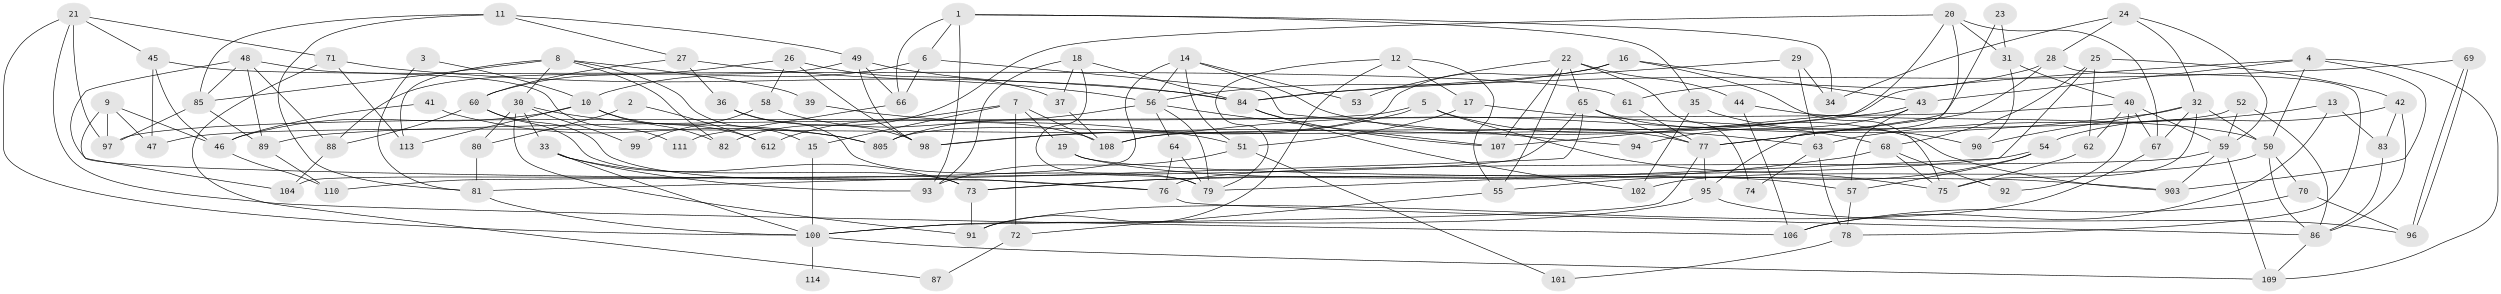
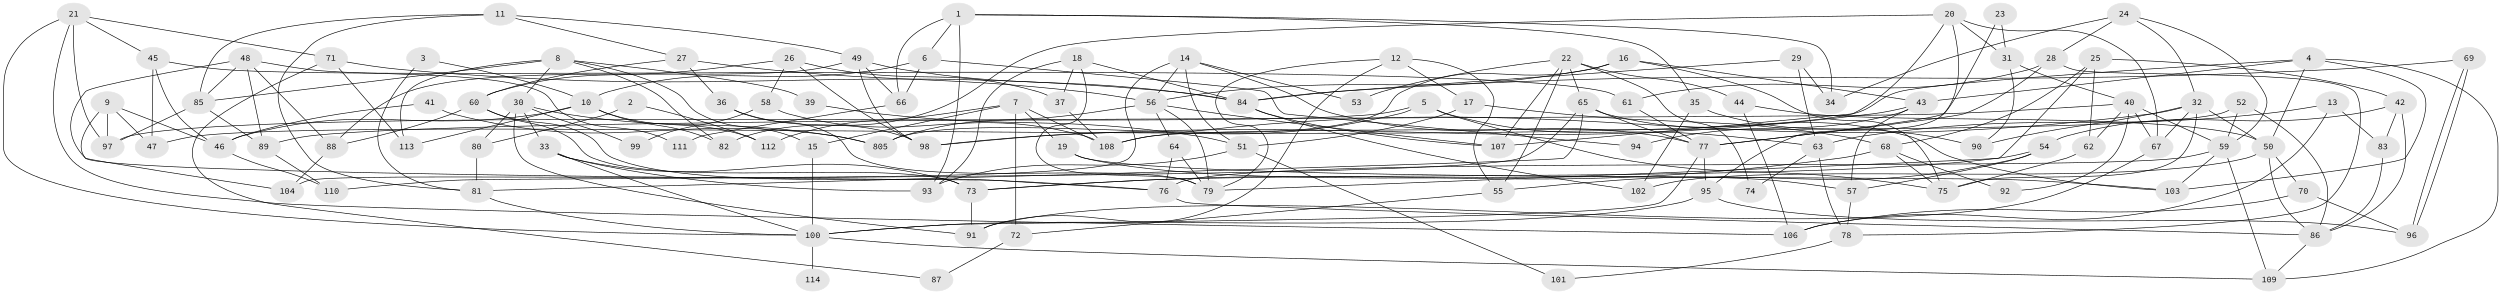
node "612": label "612" -> "112"
node "903": label "903" -> "103"
